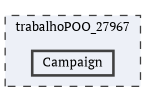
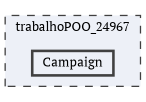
cluster "trabalhoPOO_27967": label "trabalhoPOO_27967" -> "trabalhoPOO_24967"
